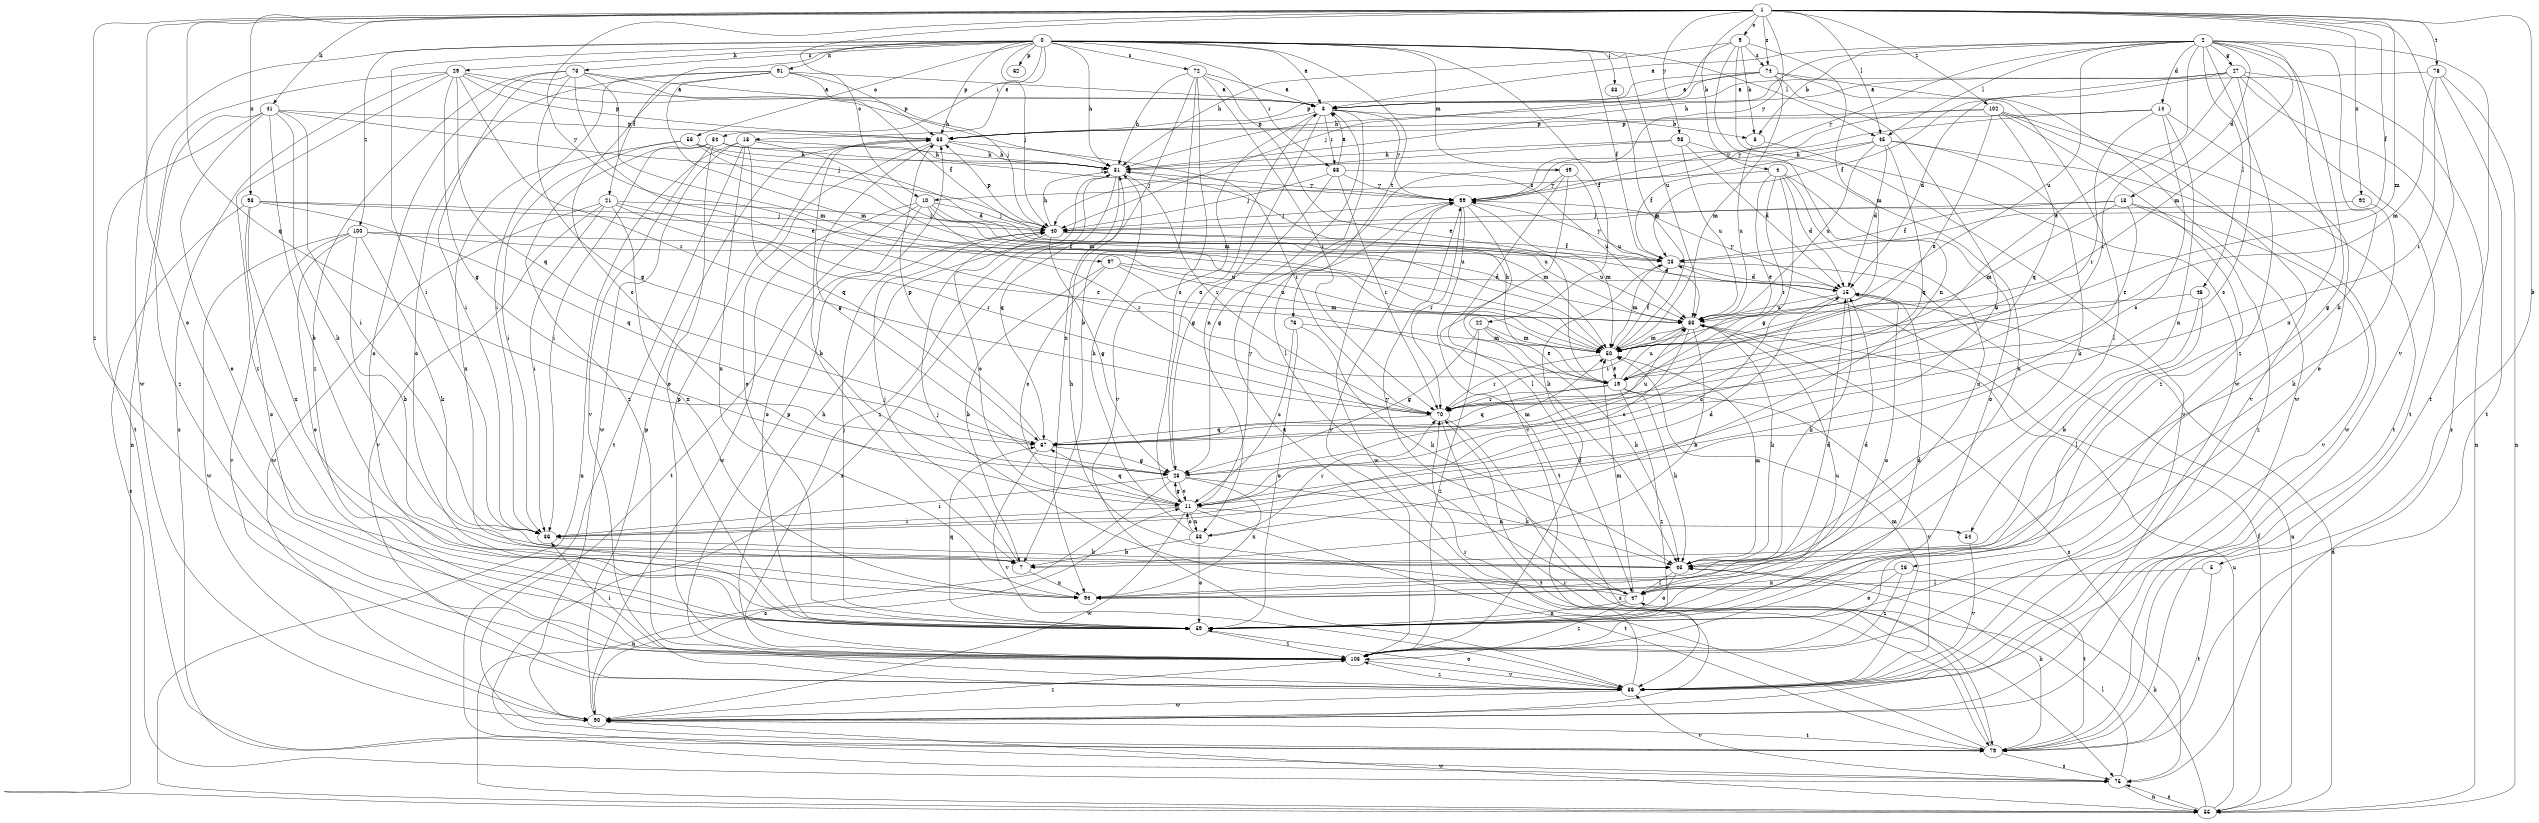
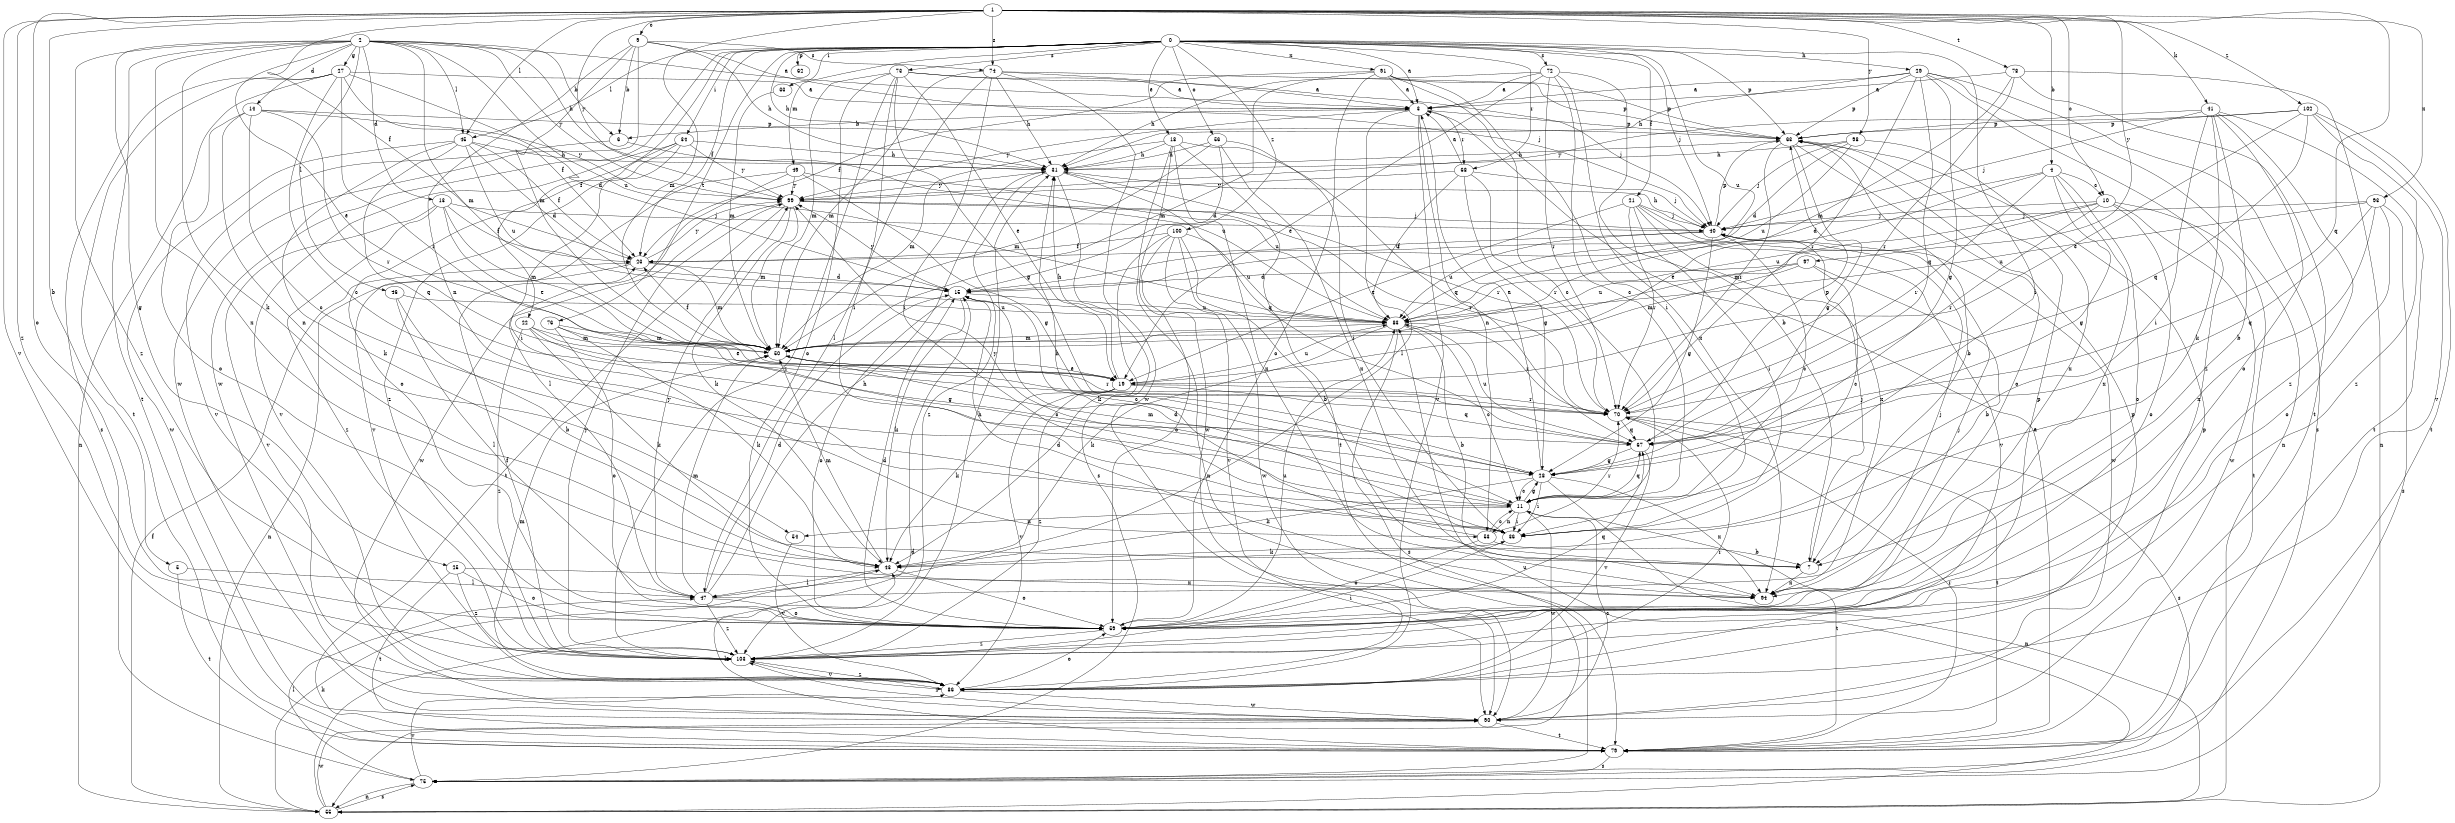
node "92": removed
node "26": label "26" -> "25"
